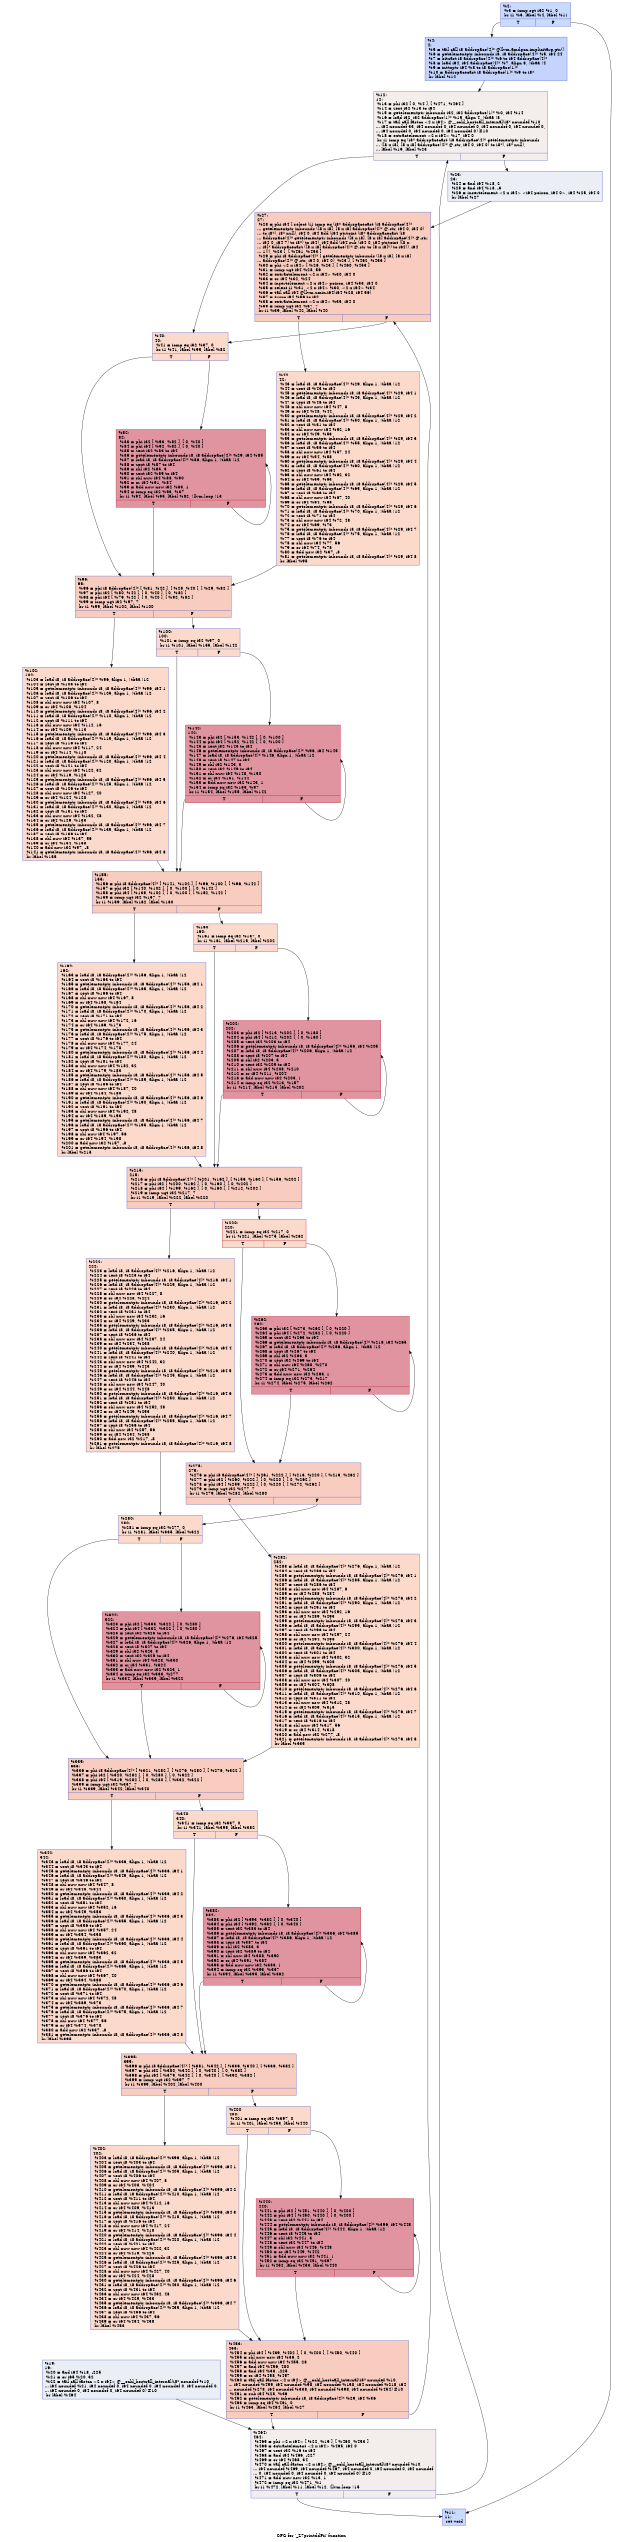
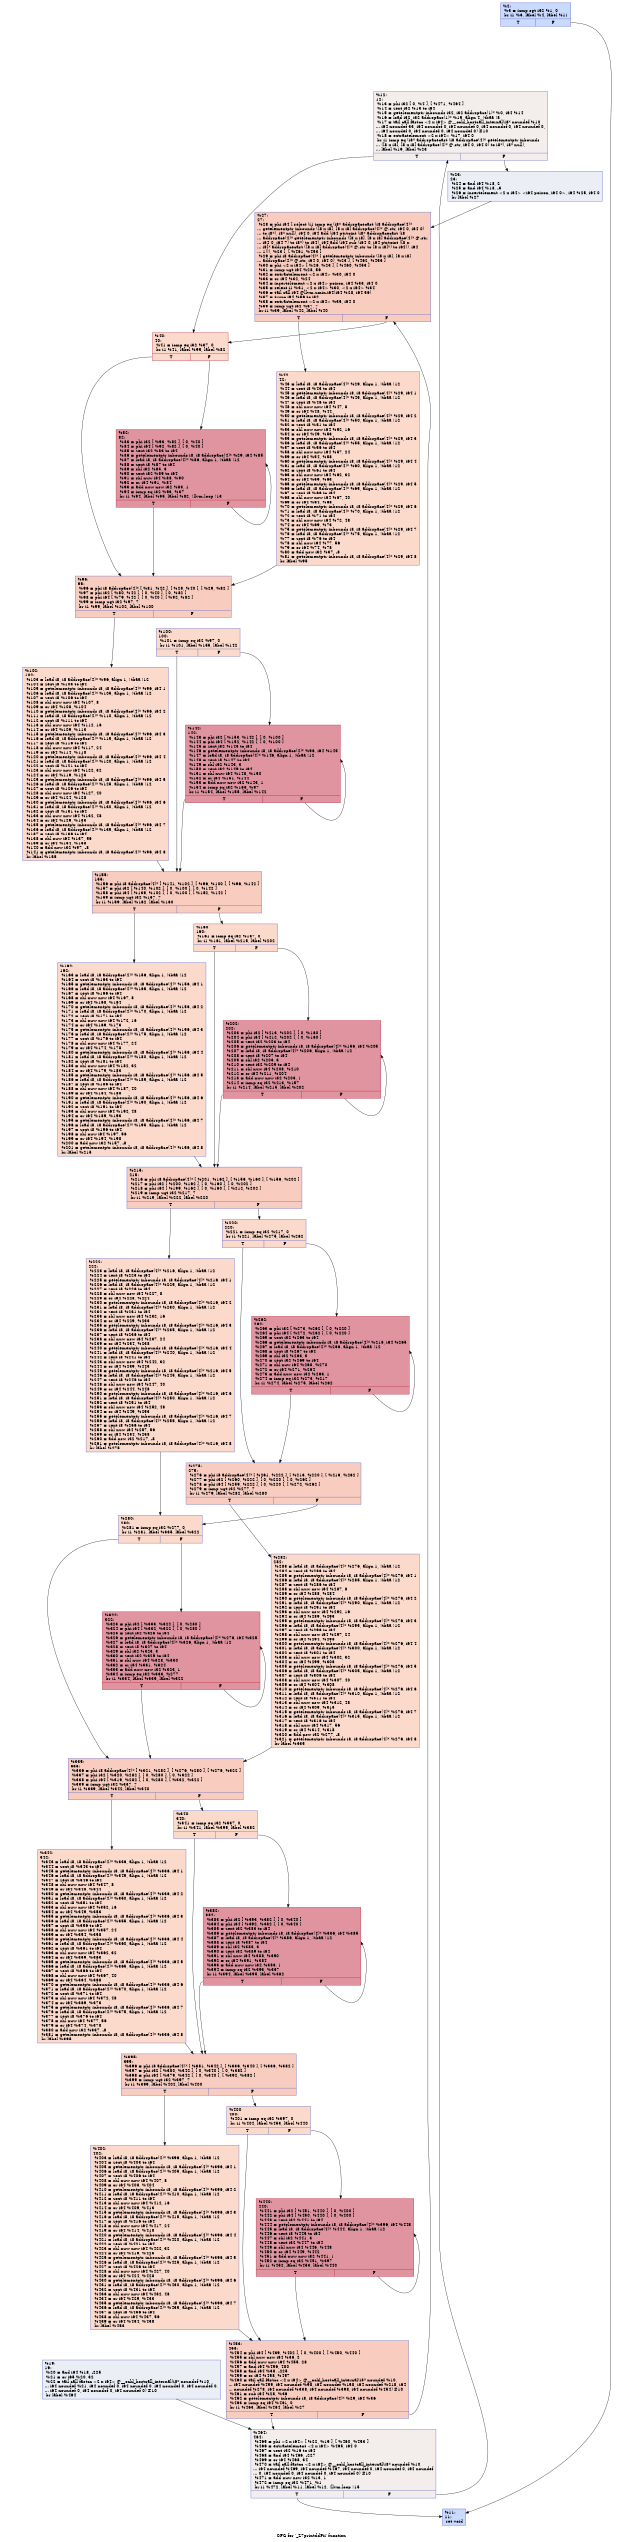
node "%4:": removed
node "%40:": color #3d50c3ff -> #b70d28ff
edge "%95:" -> "%100:": removed
node "%220:": color #b70d28ff -> #3d50c3ff
node "%400:": text "br i1 %401, label %453, label %440" -> "br i1 %404, label %453, label %440"
